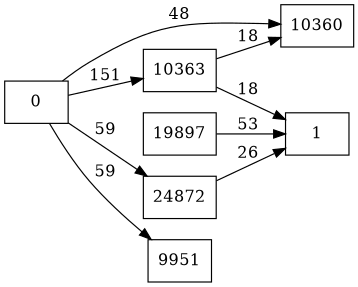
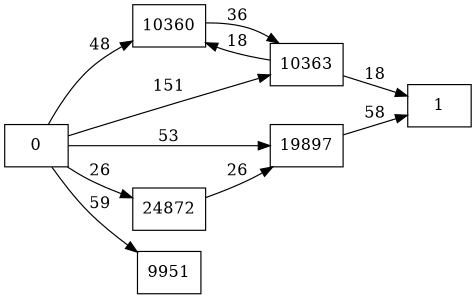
edge "10360" -> "10363": added, label "36"
edge "19897" -> "1": label "53" -> "58"
edge "0" -> "24872": label "59" -> "26"
edge "0" -> "19897": added, label "53"
edge "24872" -> "1": now "24872" -> "19897"
